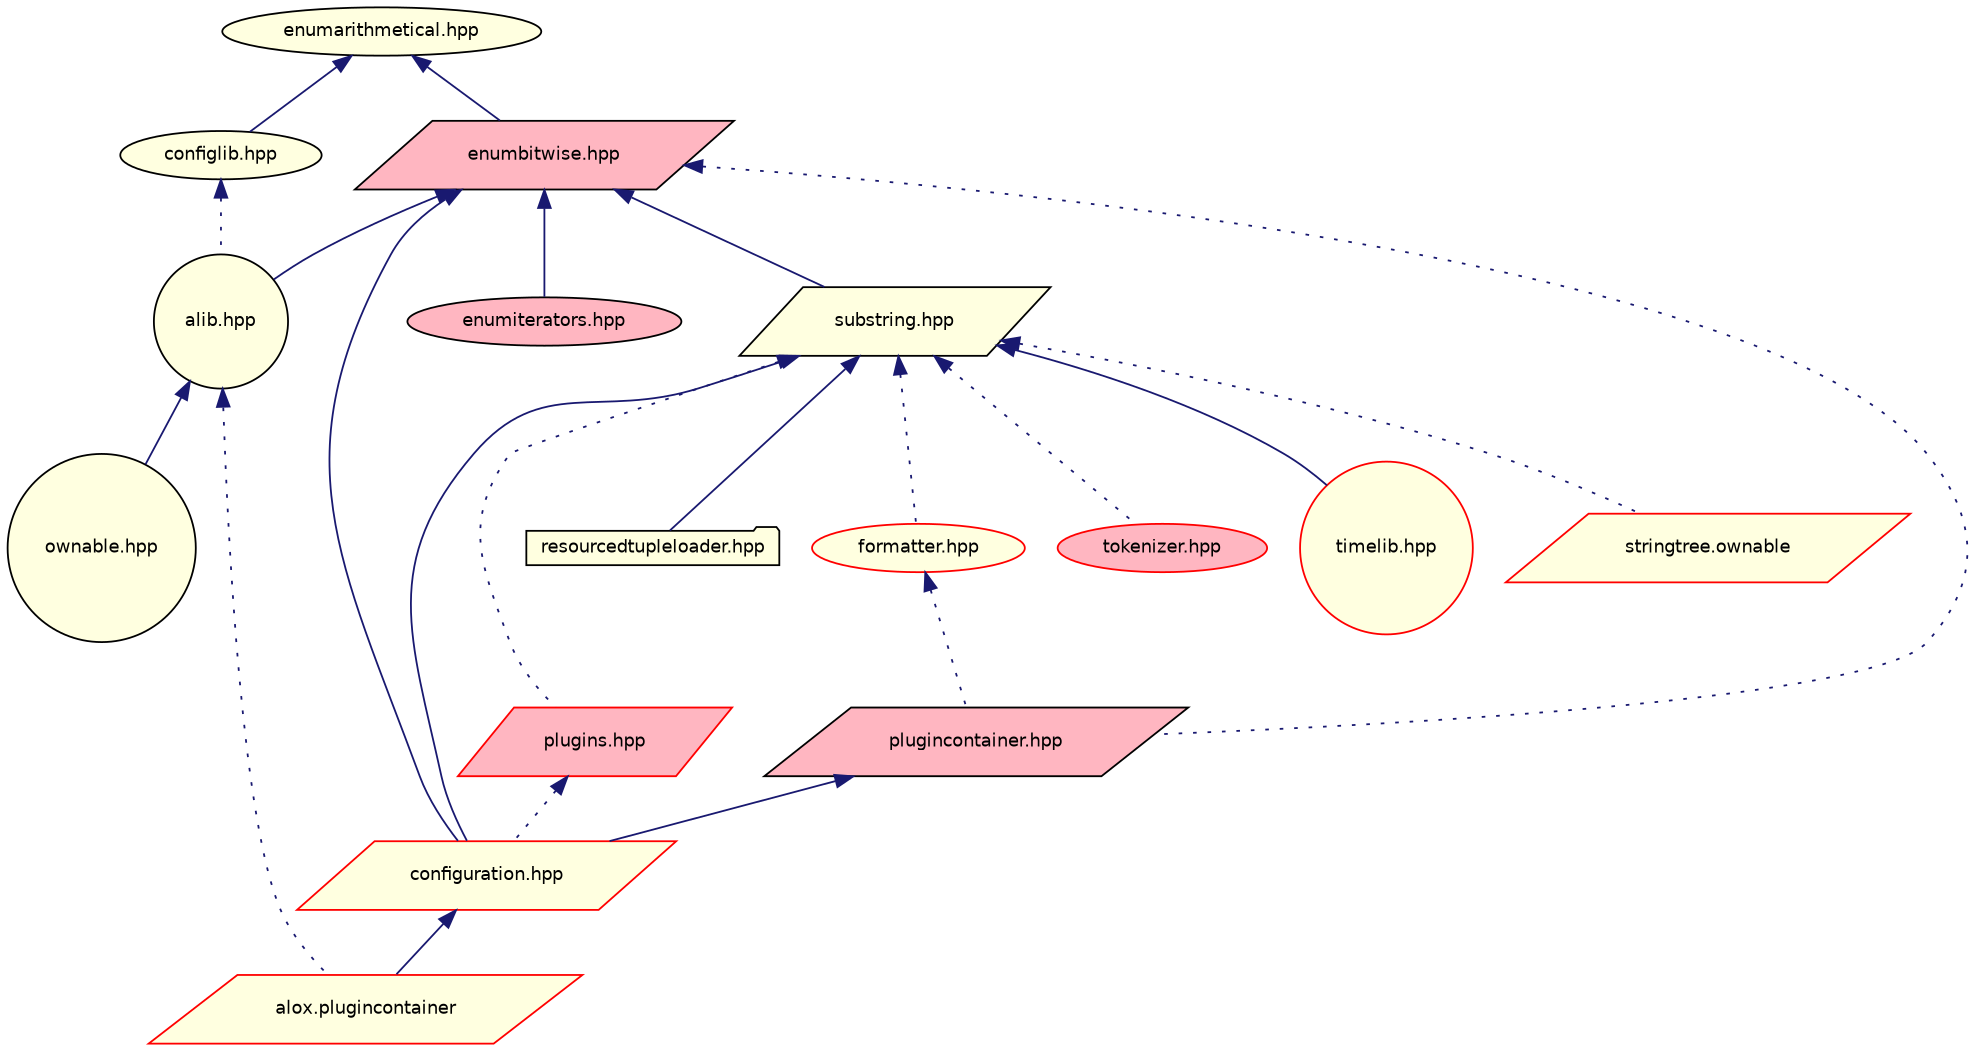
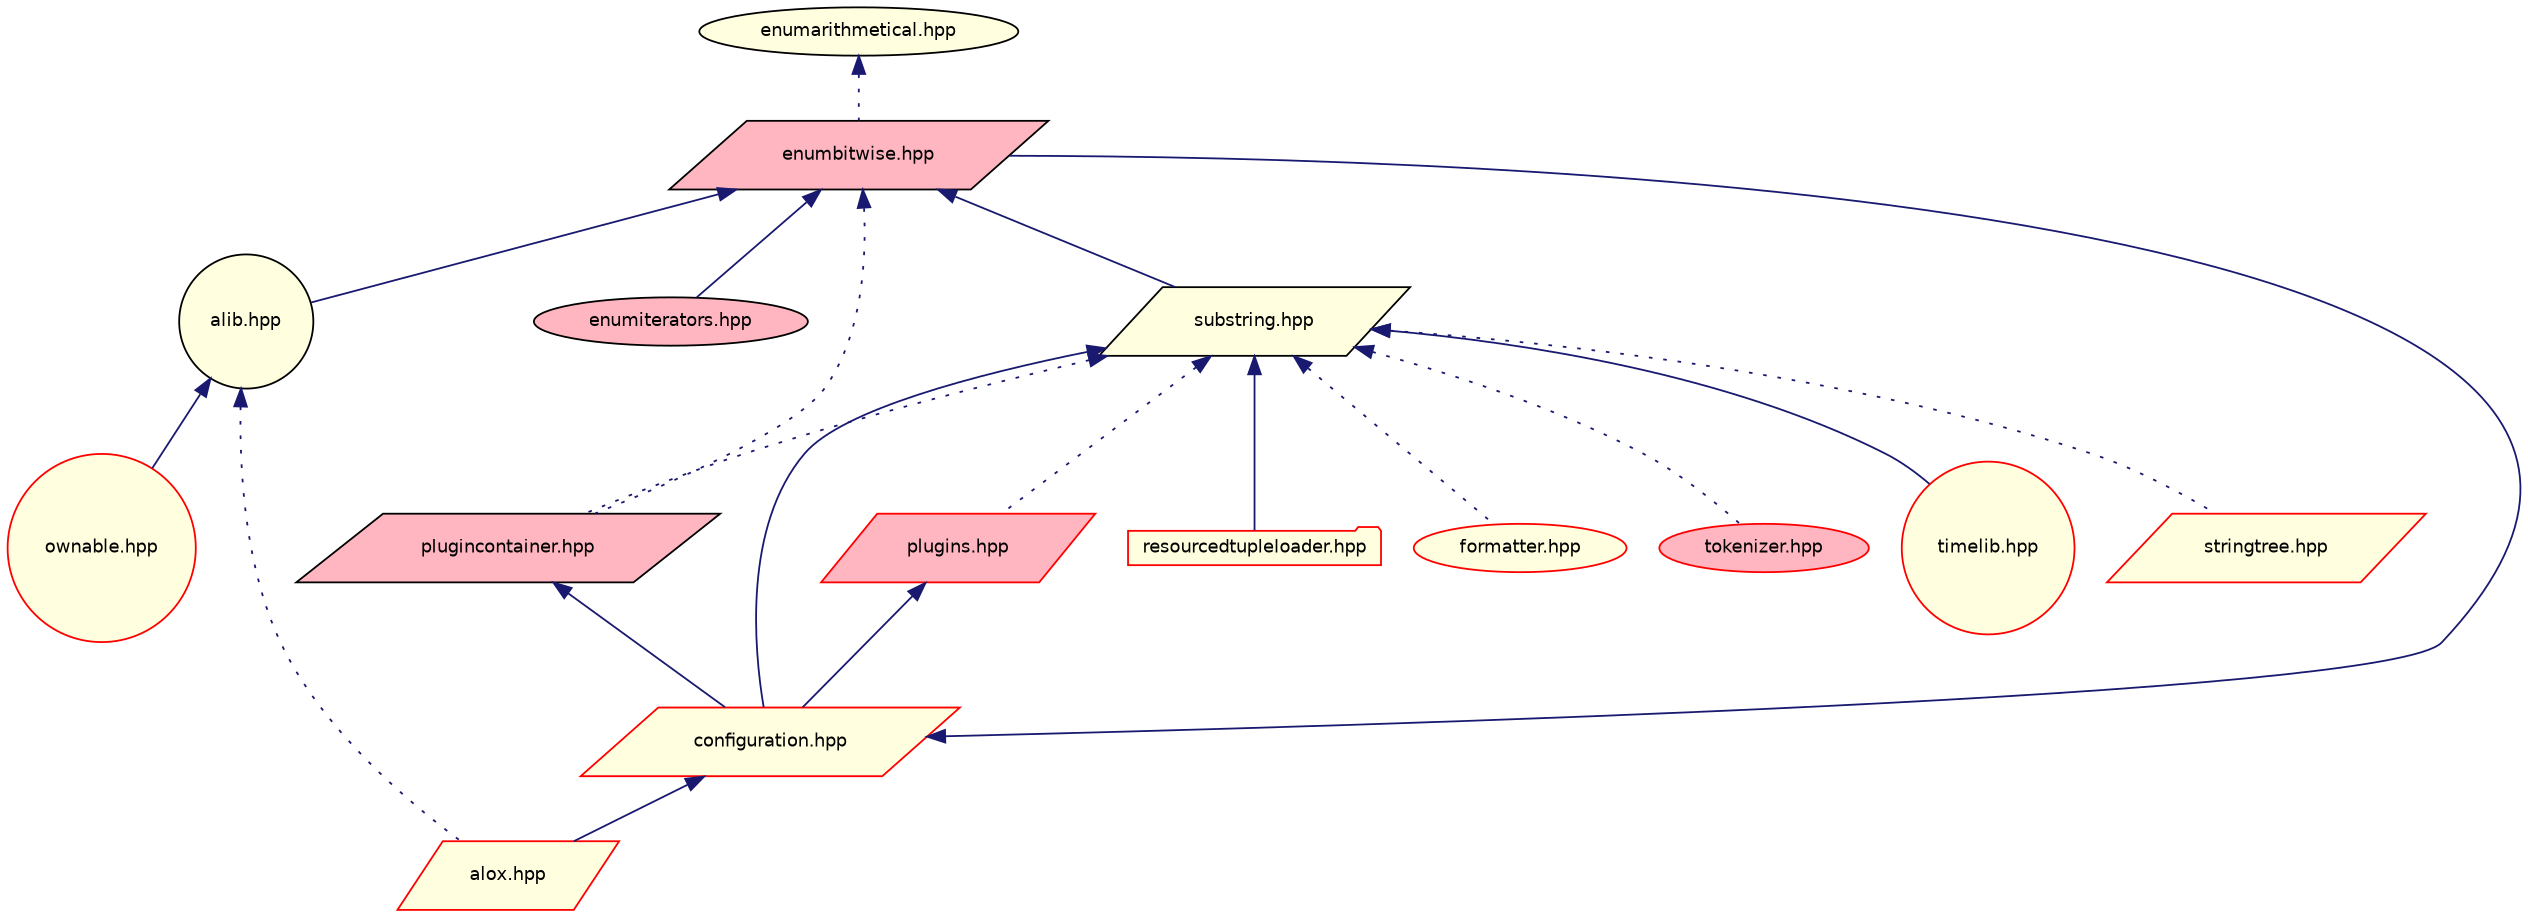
edge "enumbitwise.hpp" -> "enumarithmetical.hpp": style solid -> dotted
node "configlib.hpp": removed
edge "configuration.hpp" -> "enumbitwise.hpp": reversed
node "ownable.hpp": color black -> red
node "resourcedtupleloader.hpp": color black -> red
node "stringtree.ownable": label "stringtree.ownable" -> "stringtree.hpp"
edge "plugincontainer.hpp" -> "formatter.hpp": now "plugincontainer.hpp" -> "substring.hpp"
edge "configuration.hpp" -> "plugins.hpp": style dotted -> solid
node "alox.plugincontainer": label "alox.plugincontainer" -> "alox.hpp"
